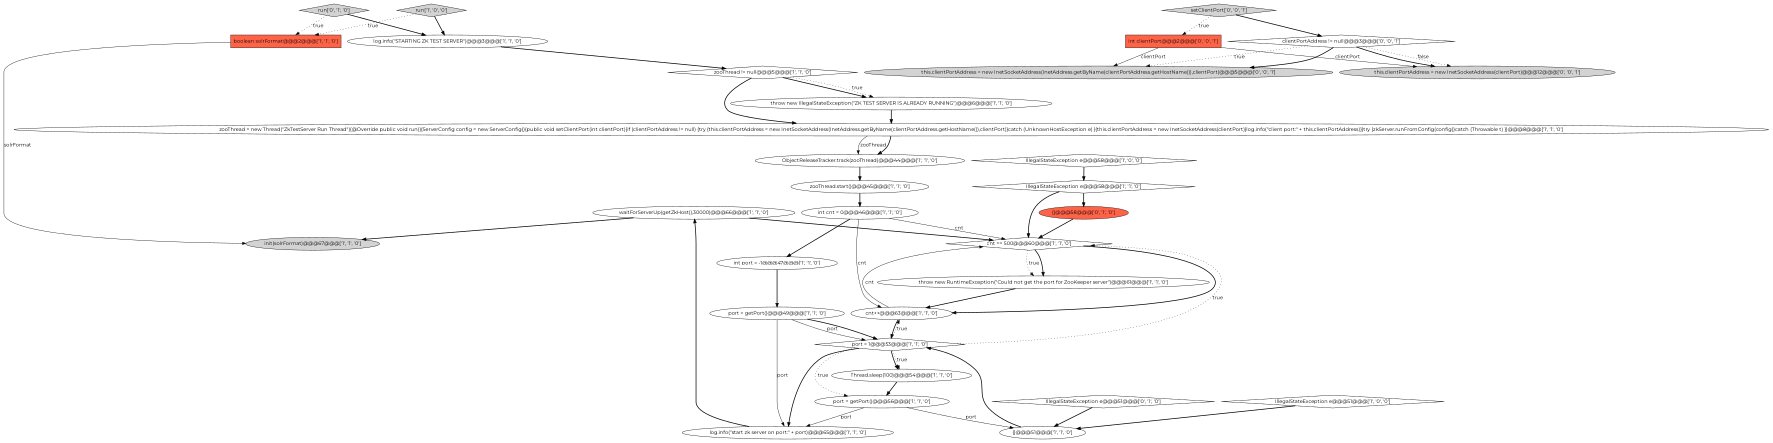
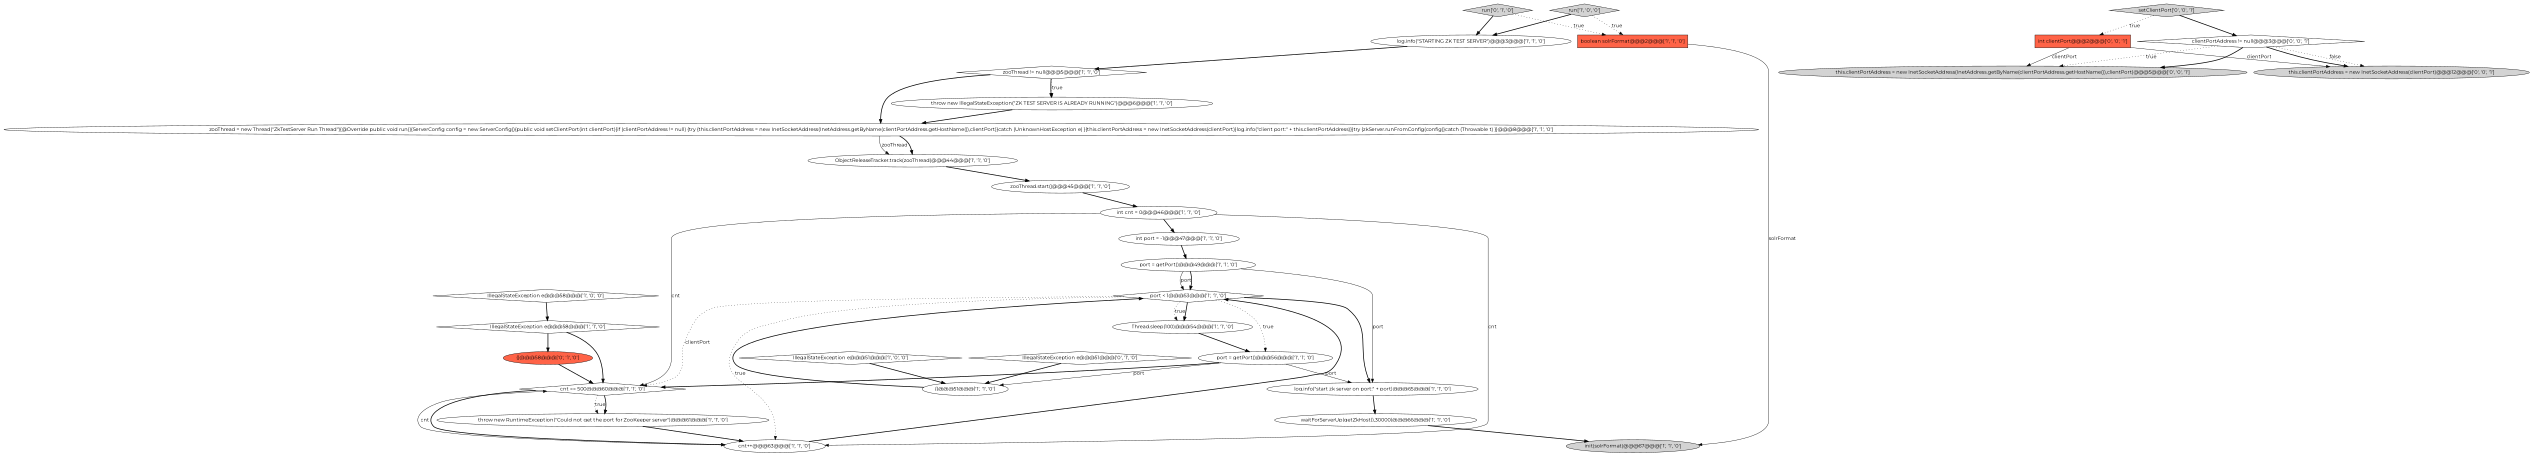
edge "waitForServerUp(getZkHost(),30000)@@@66@@@['1', '1', '0']" -> "cnt == 500@@@60@@@['1', '1', '0']": now "port = getPort()@@@56@@@['1', '1', '0']" -> "cnt == 500@@@60@@@['1', '1', '0']"
edge "port < 1@@@53@@@['1', '1', '0']" -> "cnt == 500@@@60@@@['1', '1', '0']": label "true" -> "clientPort"
